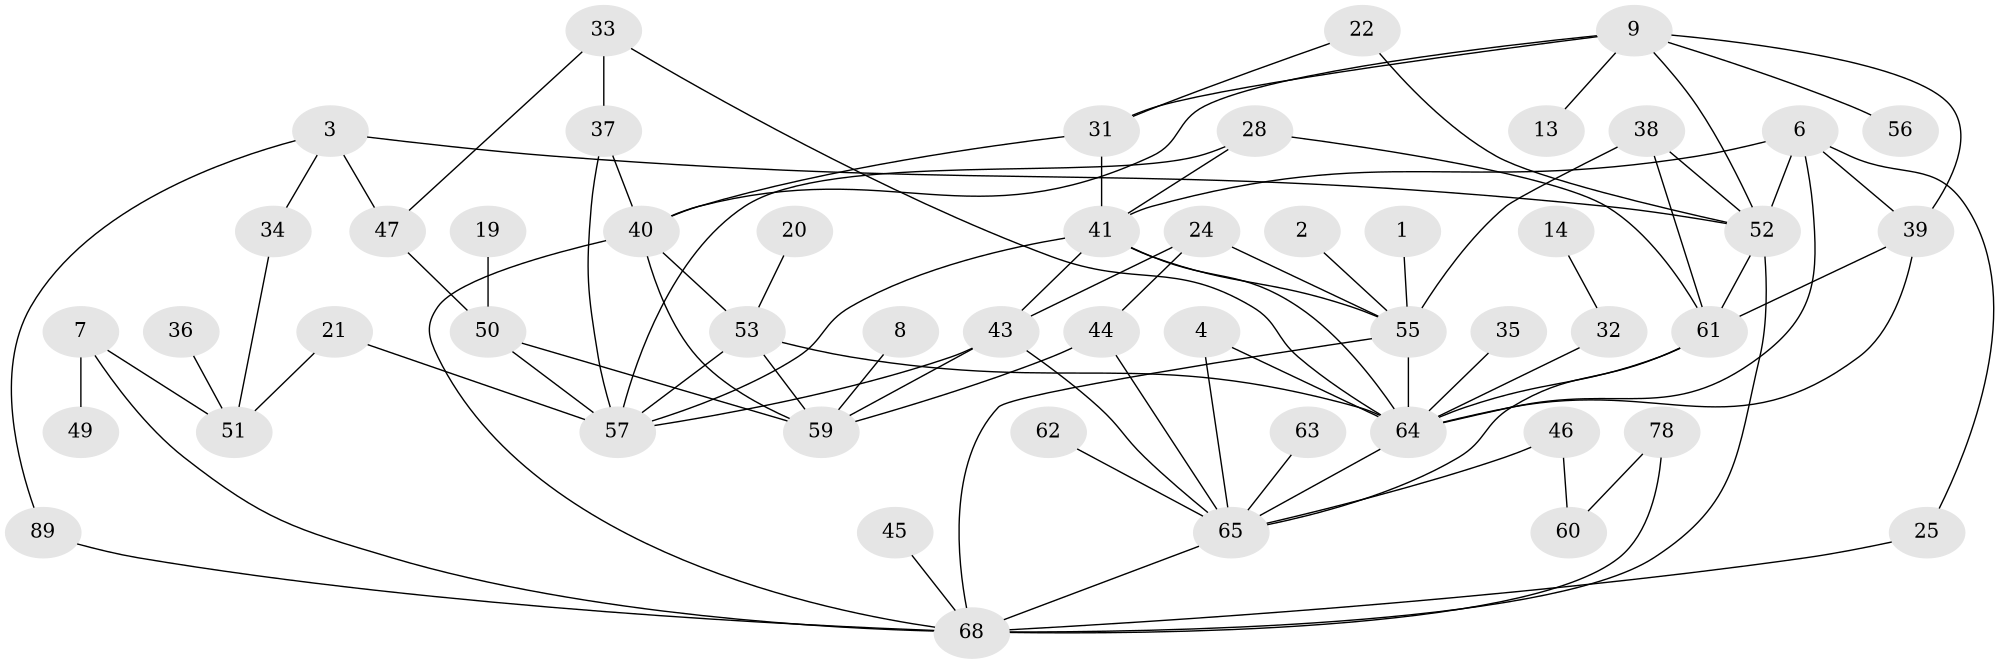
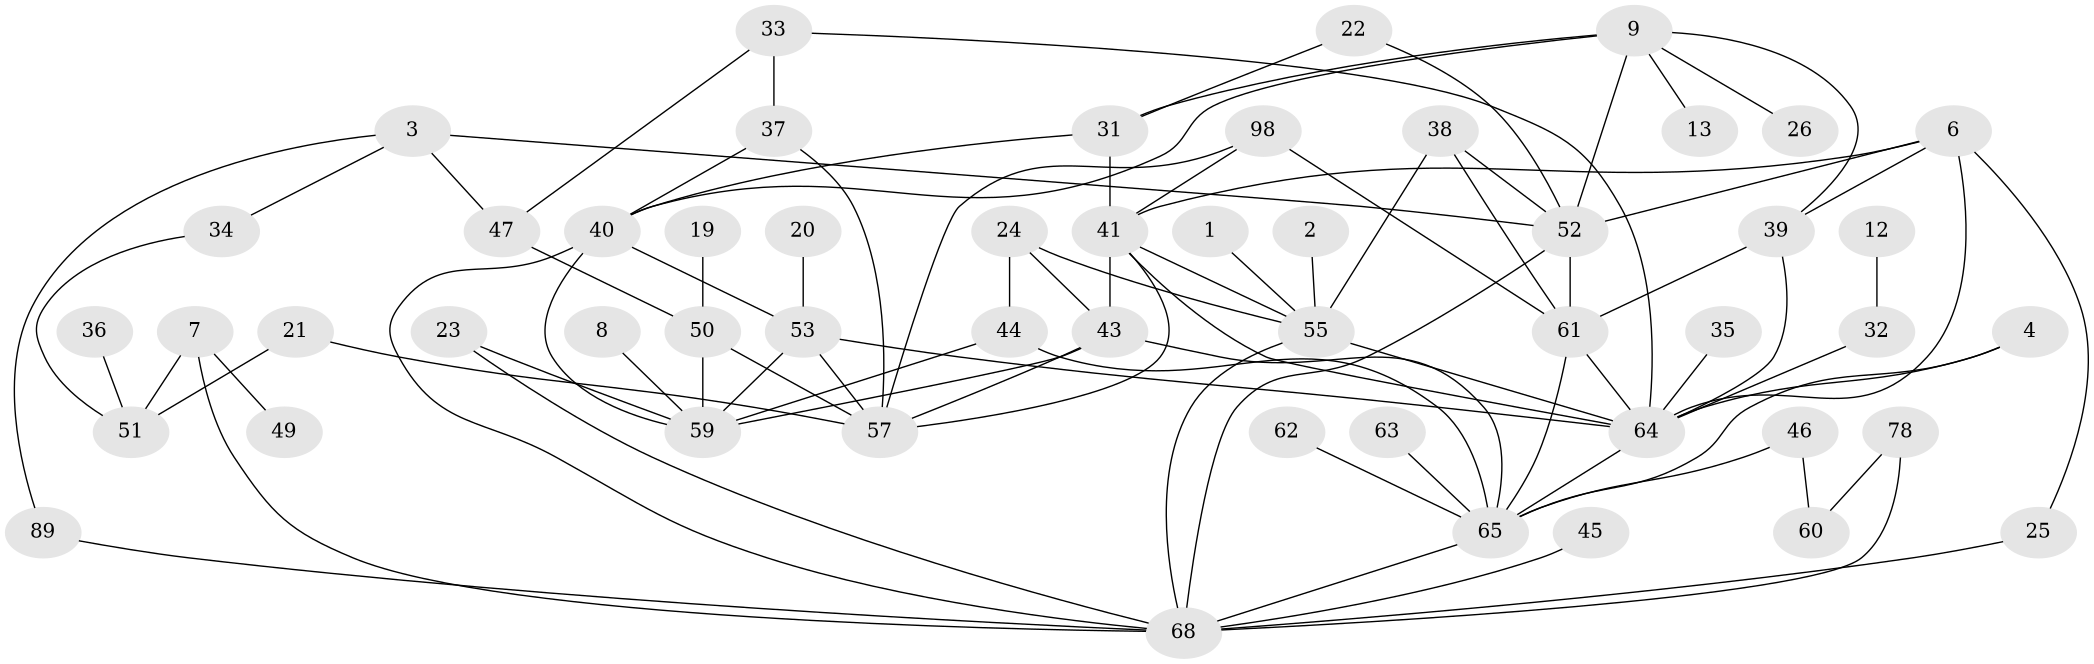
node "28": label "28" -> "98"
node "56": label "56" -> "26"
node "14": label "14" -> "12"
node "23": added
